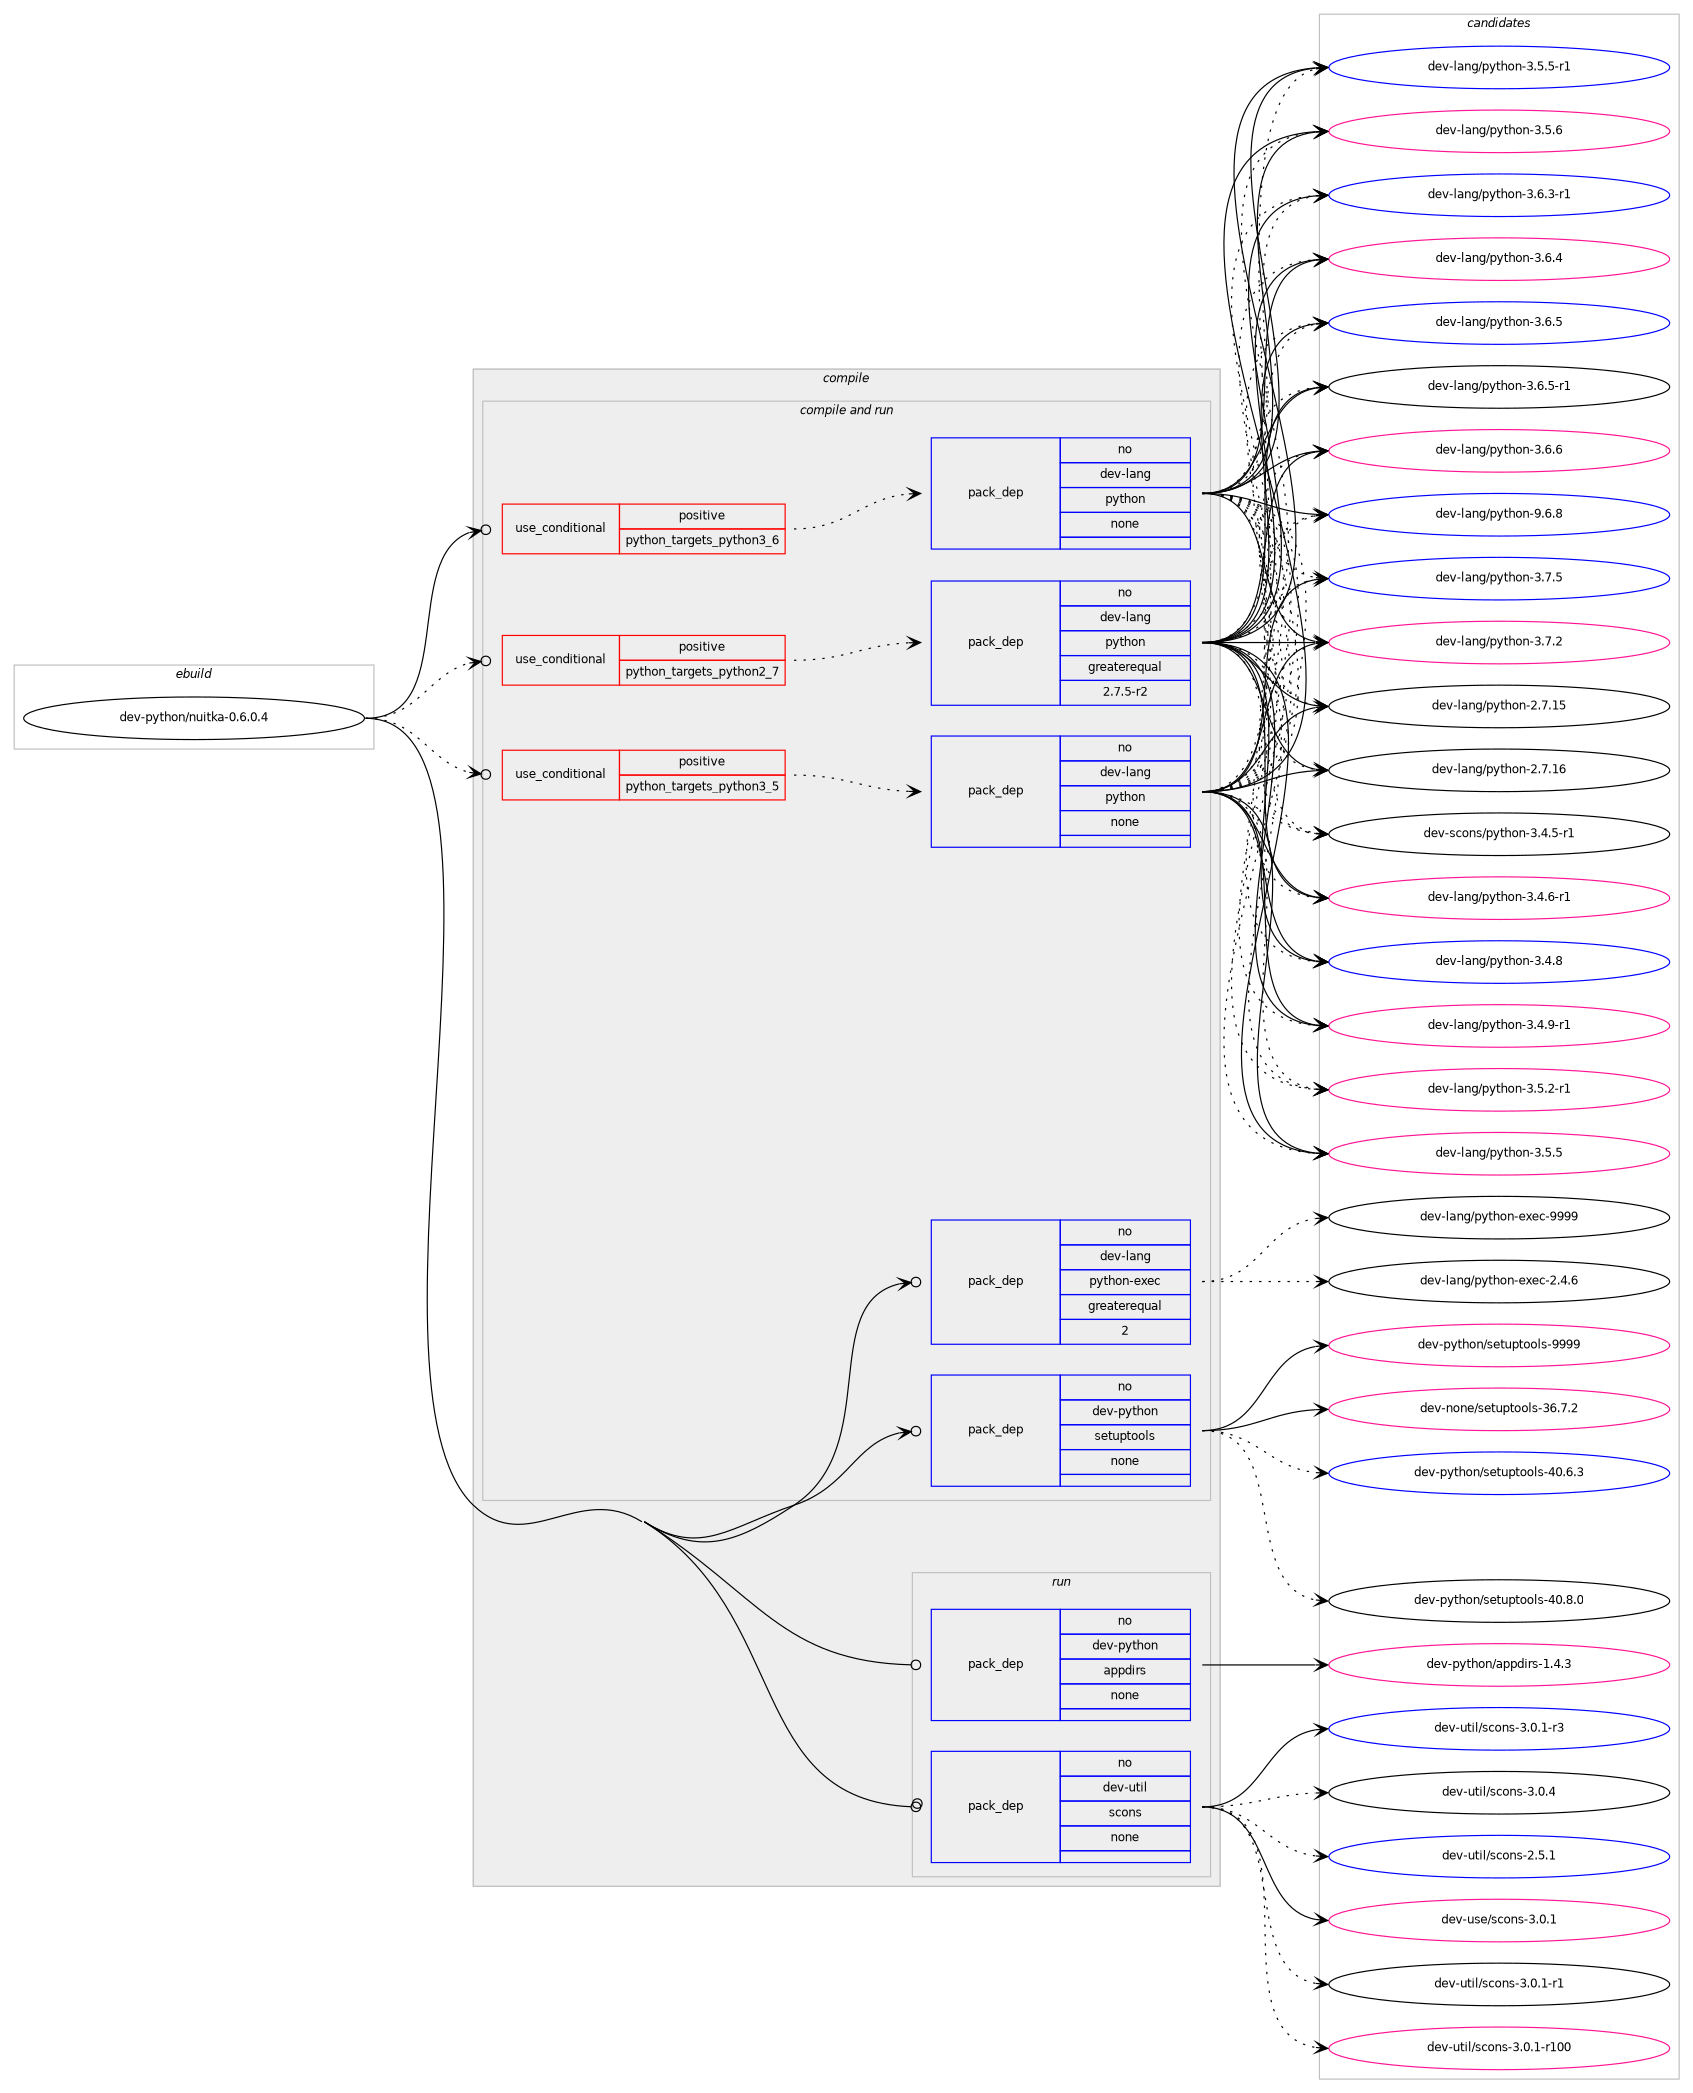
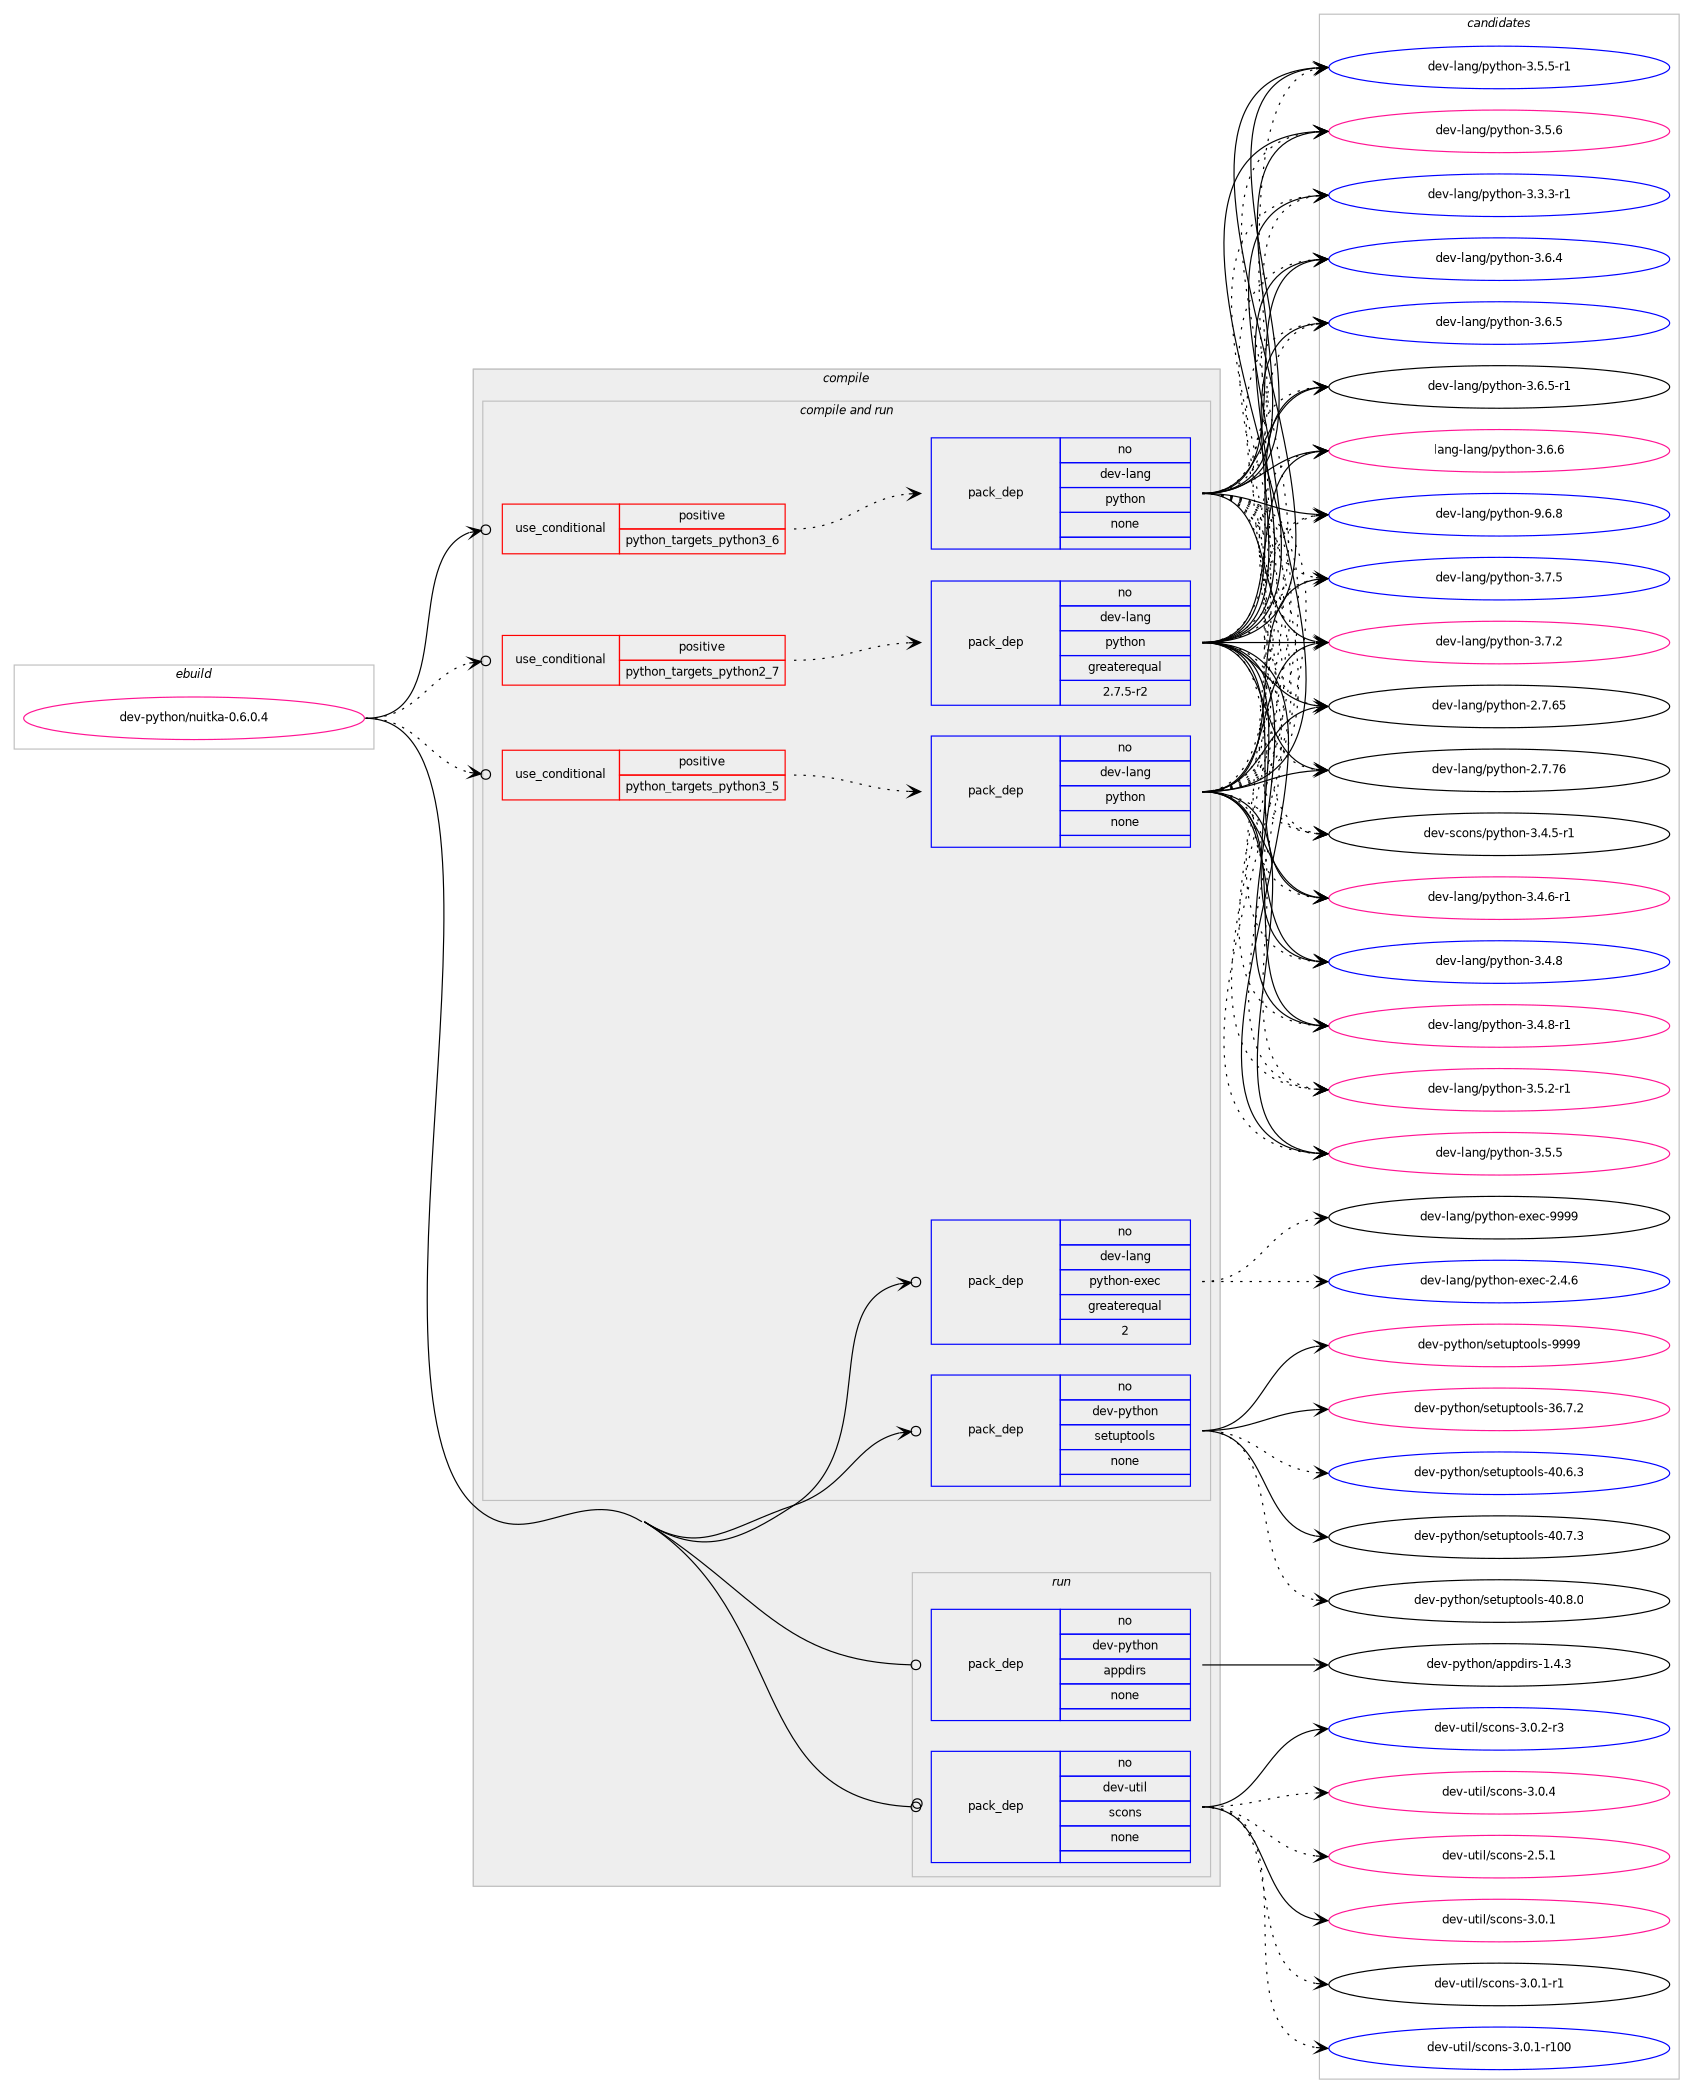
node "dev-lang/python-3.6.3-r1": label "dev-lang/python-3.6.3-r1" -> "dev-lang/python-3.3.3-r1"
node "dev-lang/python-3.6.4": color deeppink -> blue
node "dev-lang/python-3.6.6": label "dev-lang/python-3.6.6" -> "lang-lang/python-3.6.6"
node "dev-lang/python-2.7.15": label "dev-lang/python-2.7.15" -> "dev-lang/python-2.7.65"
node "dev-python/nuitka-0.6.0.4": color black -> deeppink
node "dev-lang/python-2.7.16": label "dev-lang/python-2.7.16" -> "dev-lang/python-2.7.76"
node "dev-lang/python-3.4.9-r1": label "dev-lang/python-3.4.9-r1" -> "dev-lang/python-3.4.8-r1"
node "dev-lang/python-exec-2.4.6": color black -> blue
node "dev-none/setuptools-36.7.2": label "dev-none/setuptools-36.7.2" -> "dev-python/setuptools-36.7.2"
node "dev-python/setuptools-40.7.3": added
node "dev-python/appdirs-1.4.3": color deeppink -> black
node "dev-util/scons-3.0.1-r3": label "dev-util/scons-3.0.1-r3" -> "dev-util/scons-3.0.2-r3"
node "dev-util/scons-3.0.4": color black -> deeppink
node "dev-util/scons-2.5.1": color blue -> deeppink
node "dev-use/scons-3.0.1": label "dev-use/scons-3.0.1" -> "dev-util/scons-3.0.1"
node "dev-util/scons-3.0.1-r100": color deeppink -> blue
